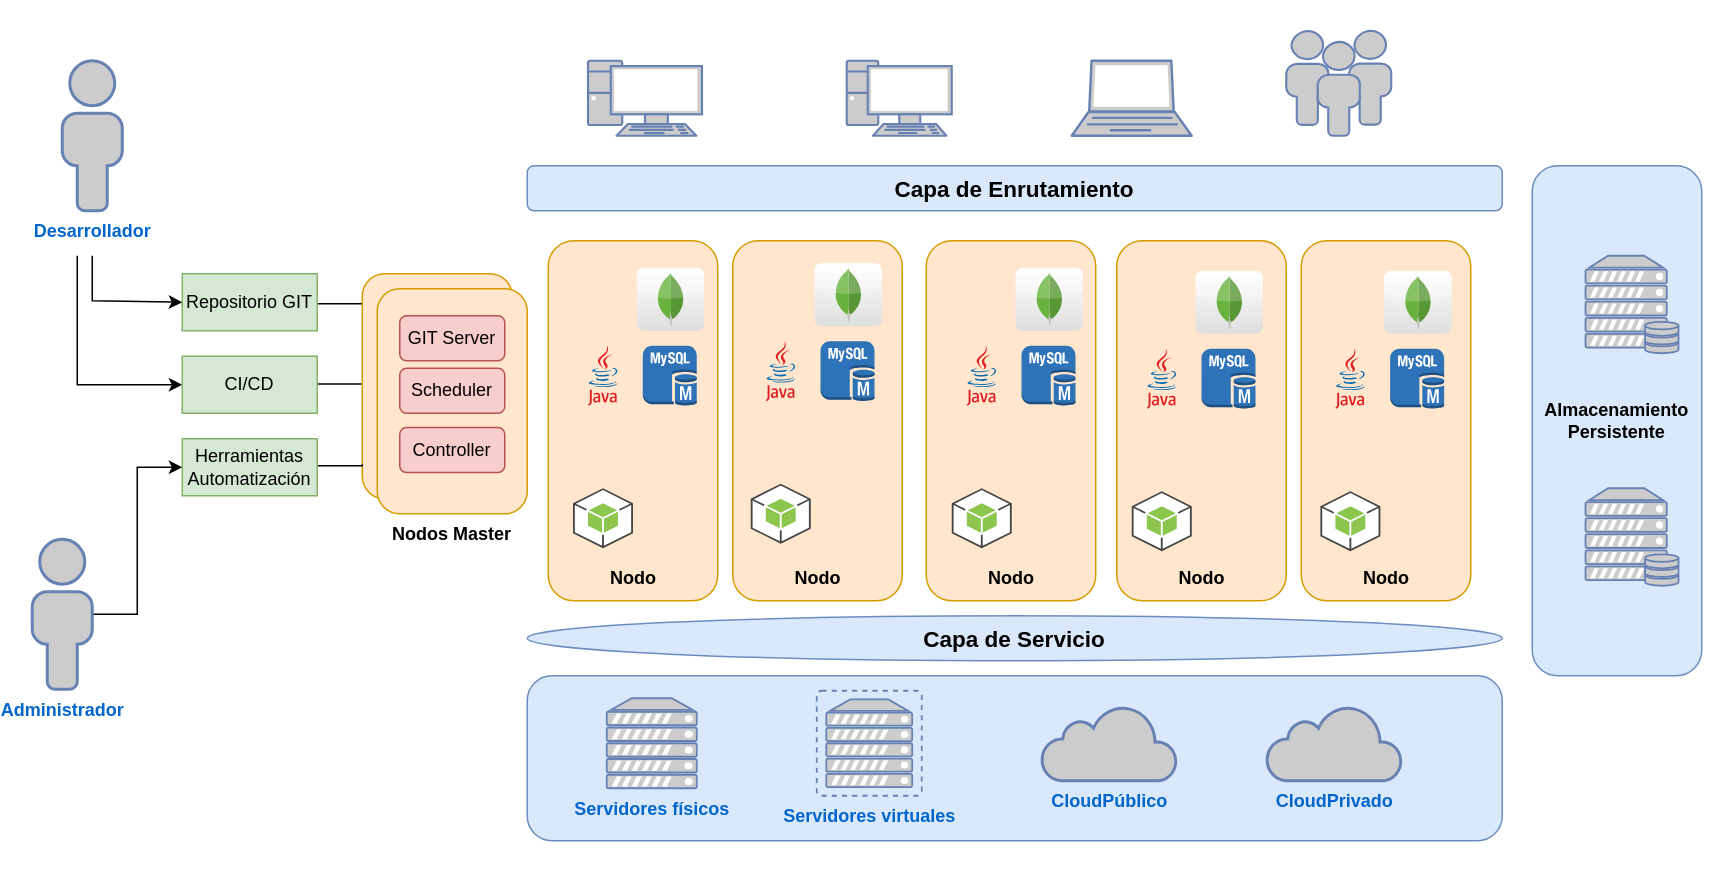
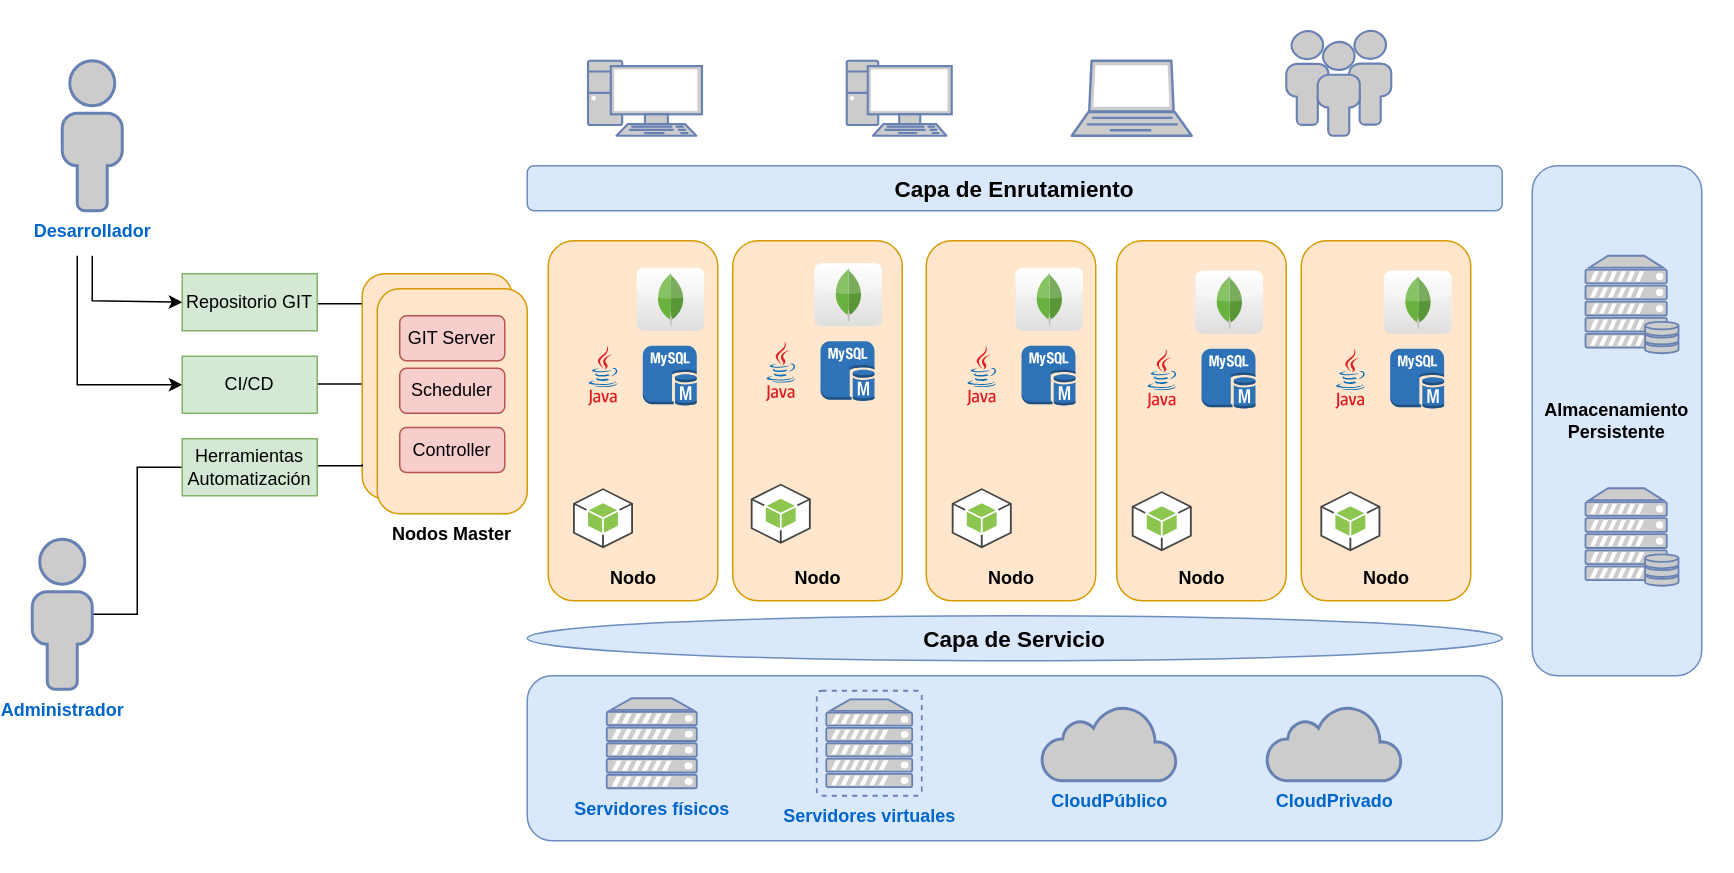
edge "Administrador" -> "Herramientas Automatización": arrowhead classic -> none
